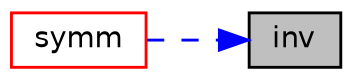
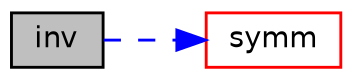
edge "symm" -> "inv": reversed
